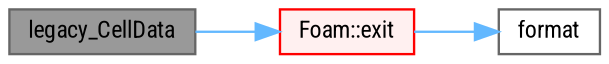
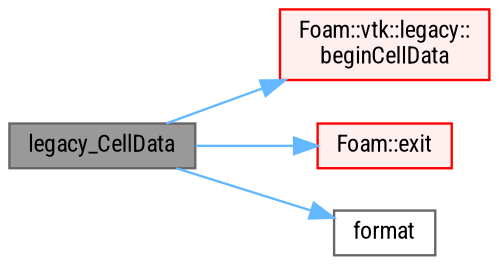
edge "Foam::exit" -> "format": now "legacy_CellData" -> "format"
node "Foam::vtk::legacy:: beginCellData": added
